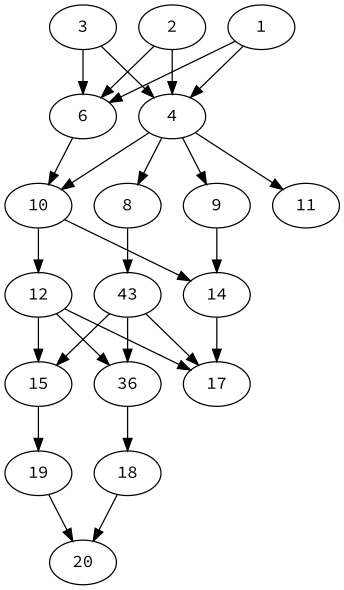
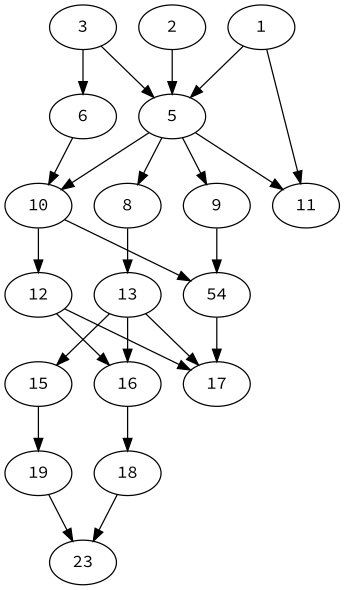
edge "2" -> "6": removed
edge "1" -> "6": now "1" -> "11"
node "4": label "4" -> "5"
node "43": label "43" -> "13"
node "14": label "14" -> "54"
edge "12" -> "15": removed
node "36": label "36" -> "16"
node "20": label "20" -> "23"
